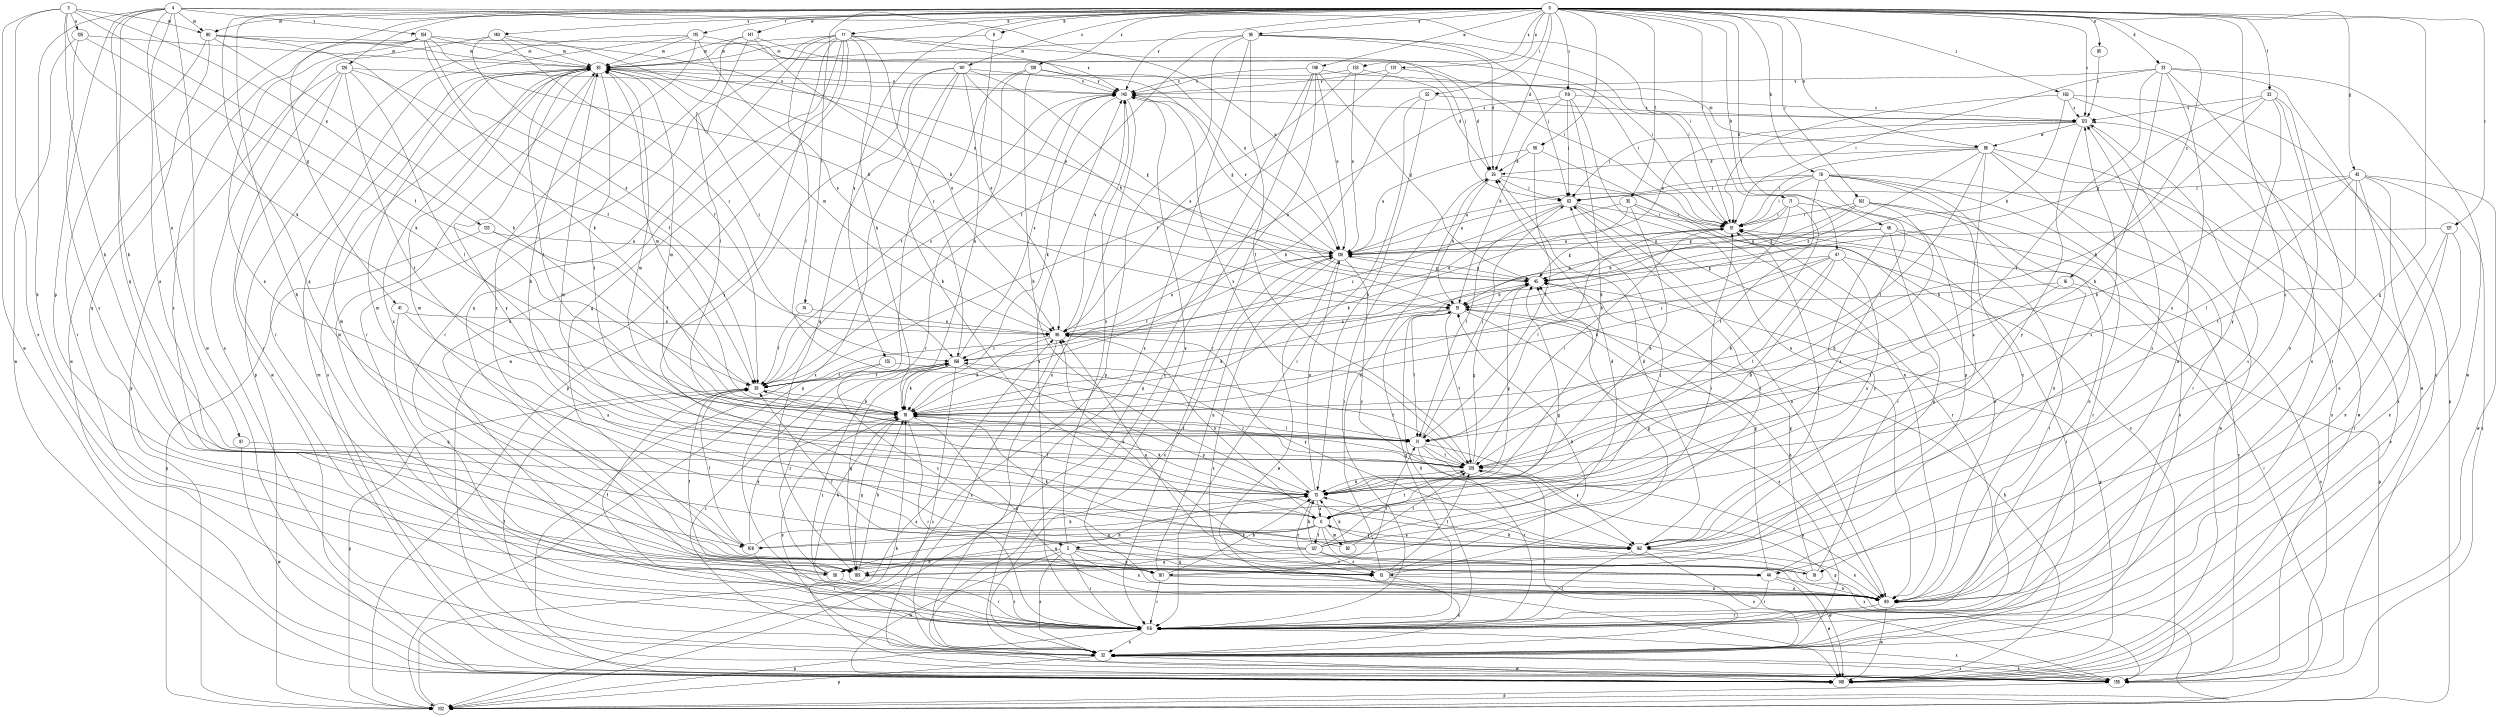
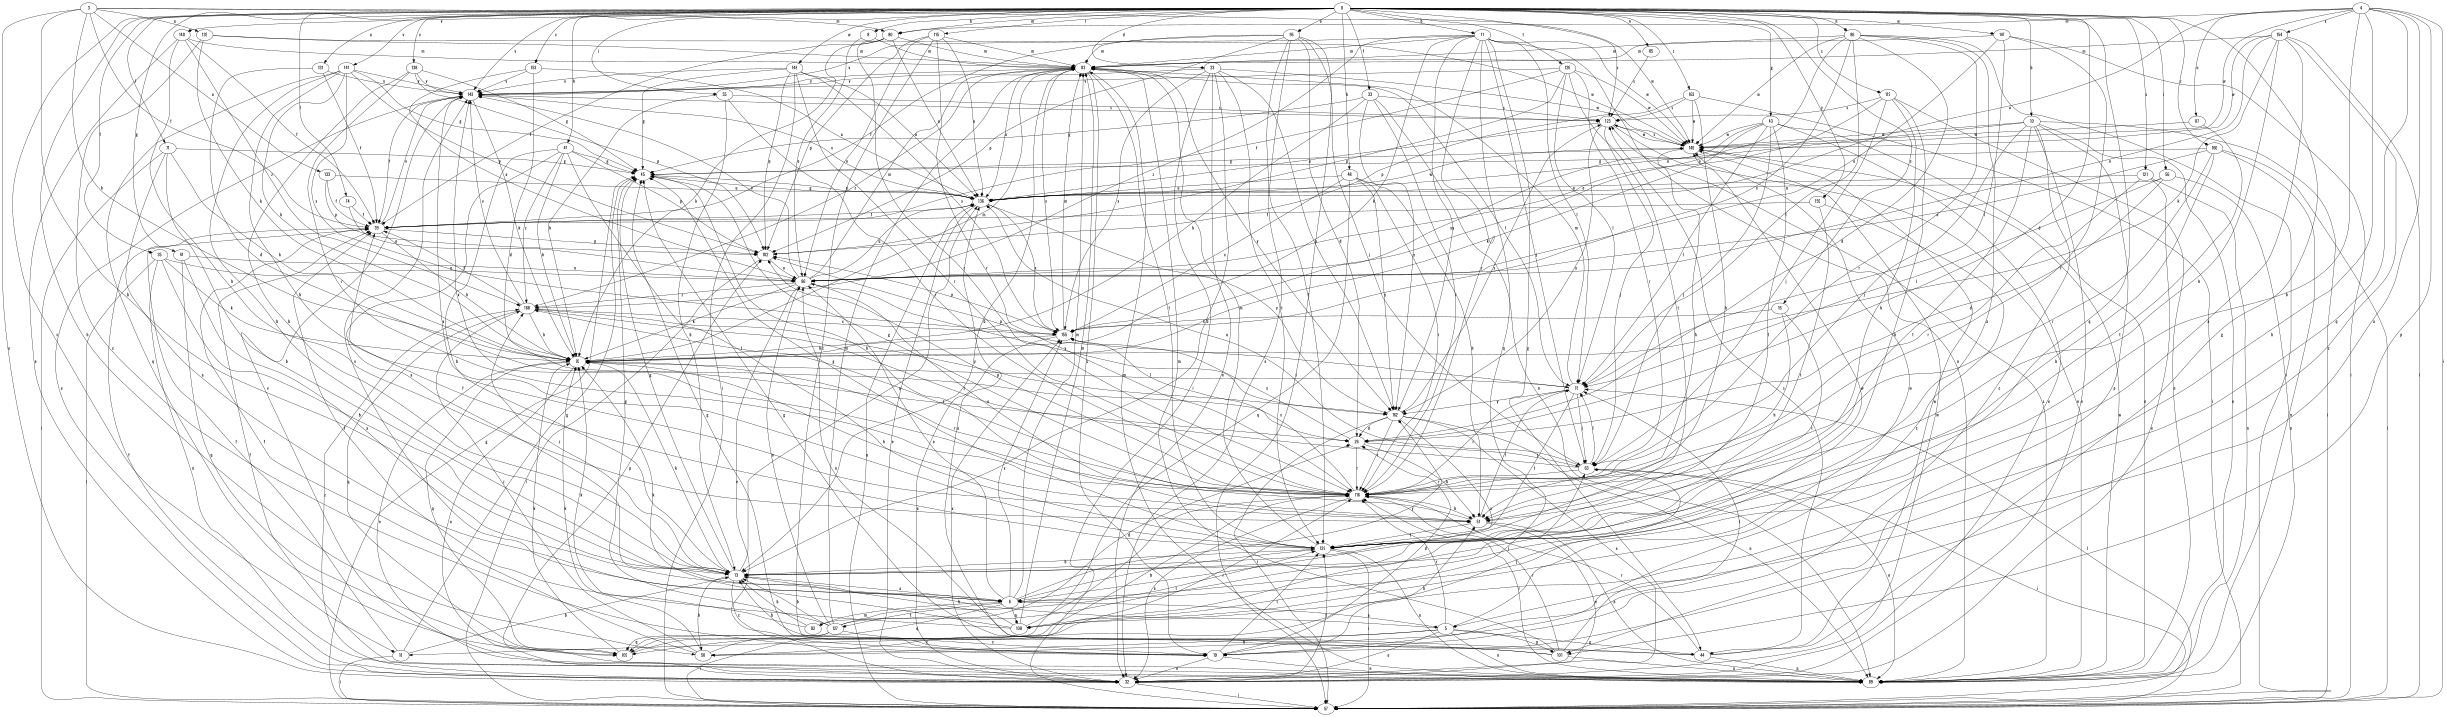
edge "123" -> "86": now "123" -> "149"
edge "80" -> "109": removed, label "q"
